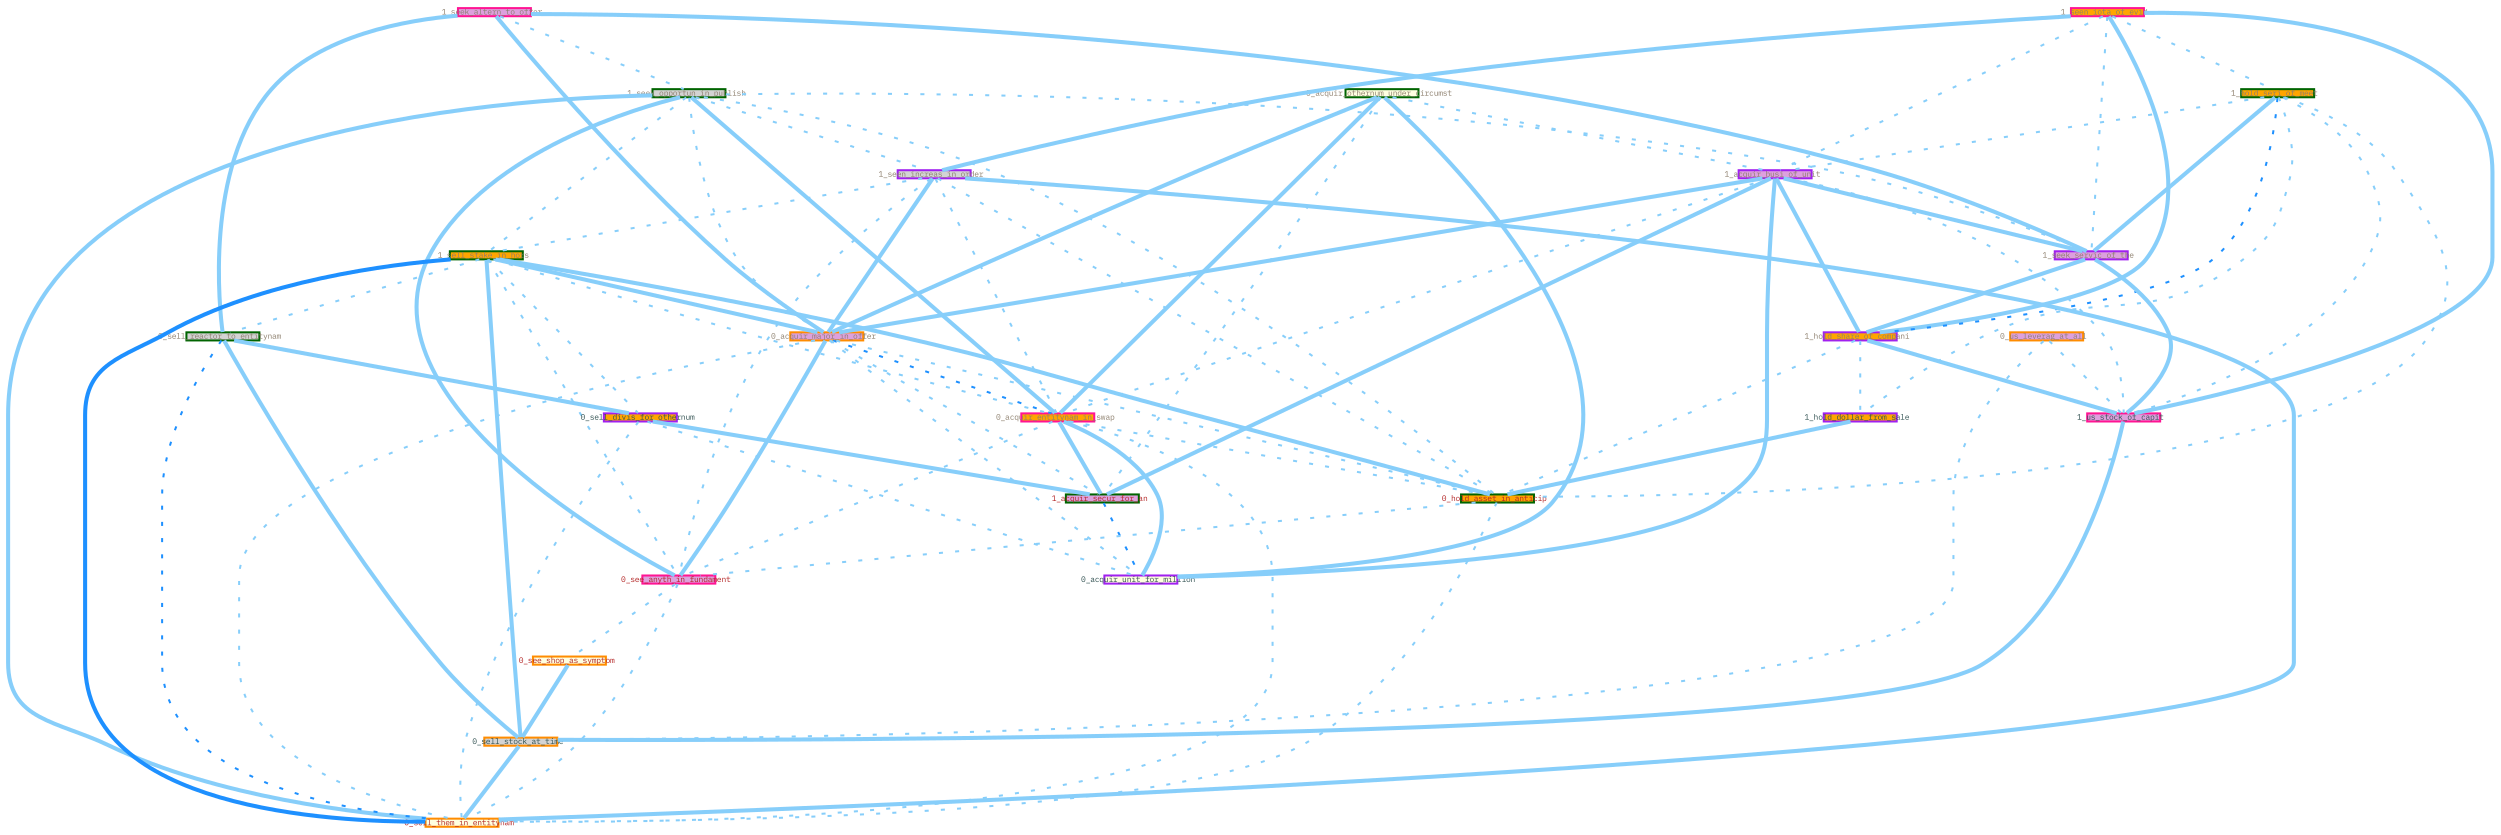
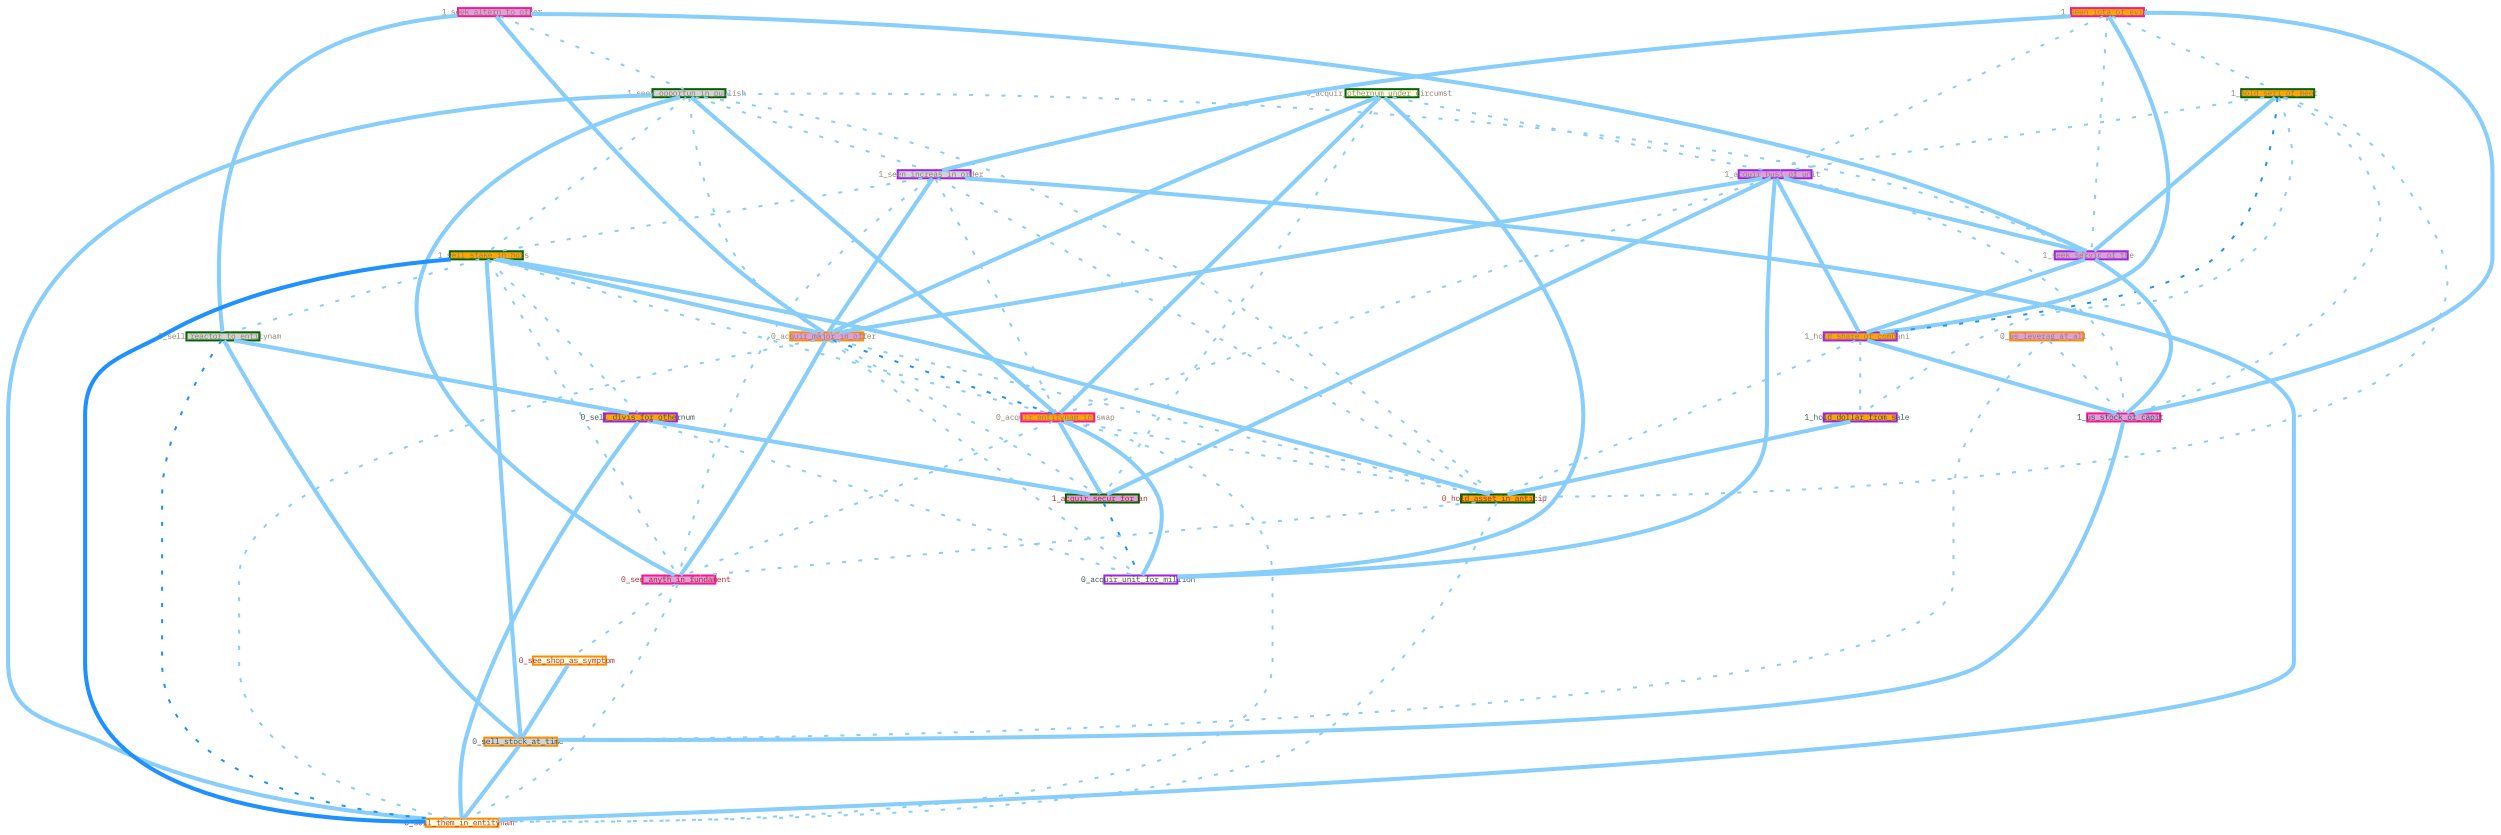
edge "0_sell_divis_for_othernum" -- "0_sell_them_in_entitynam": style dotted -> bold
